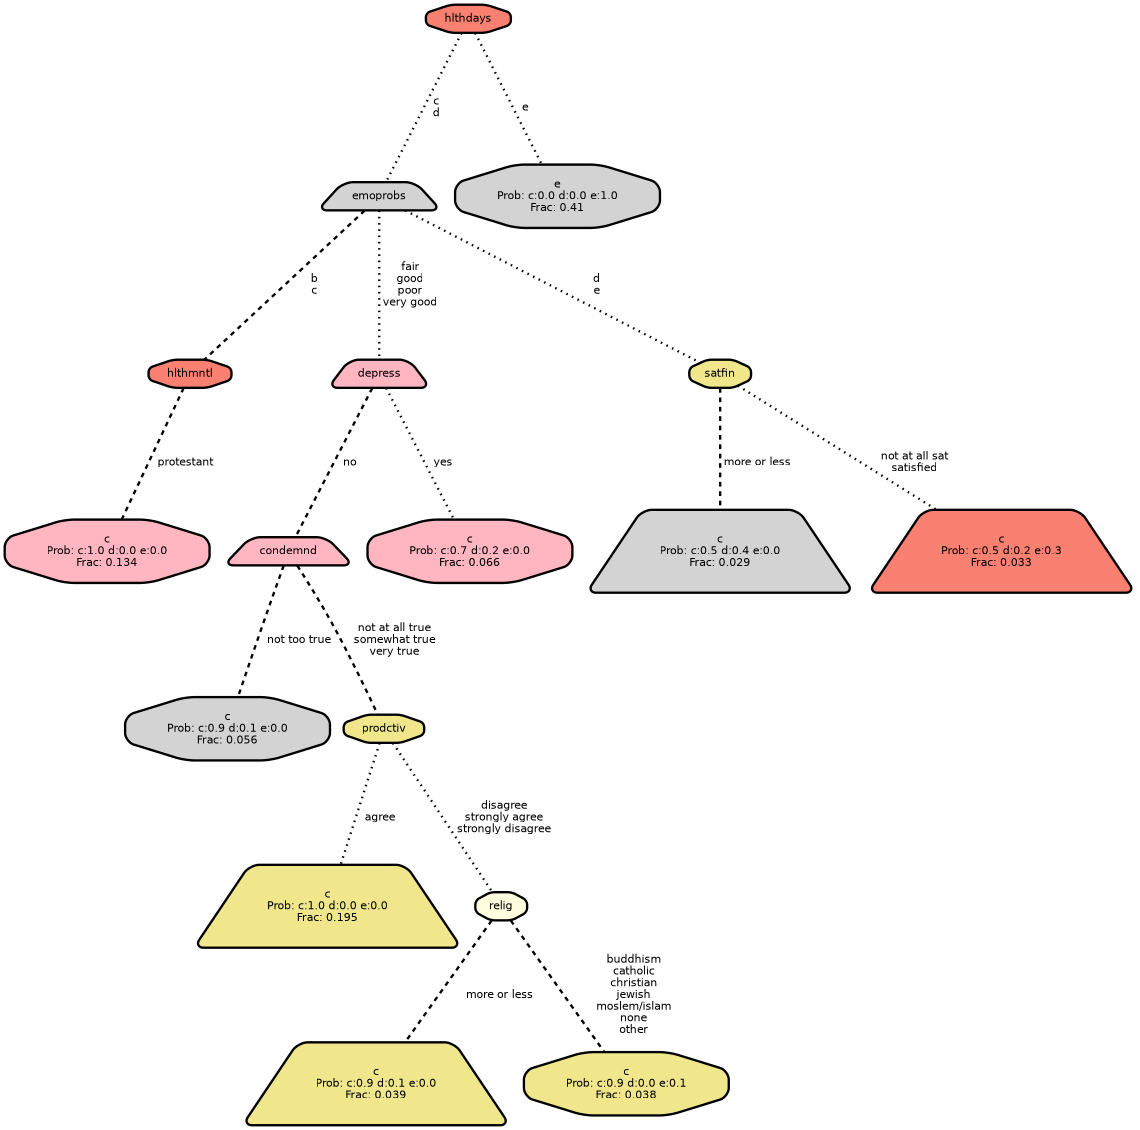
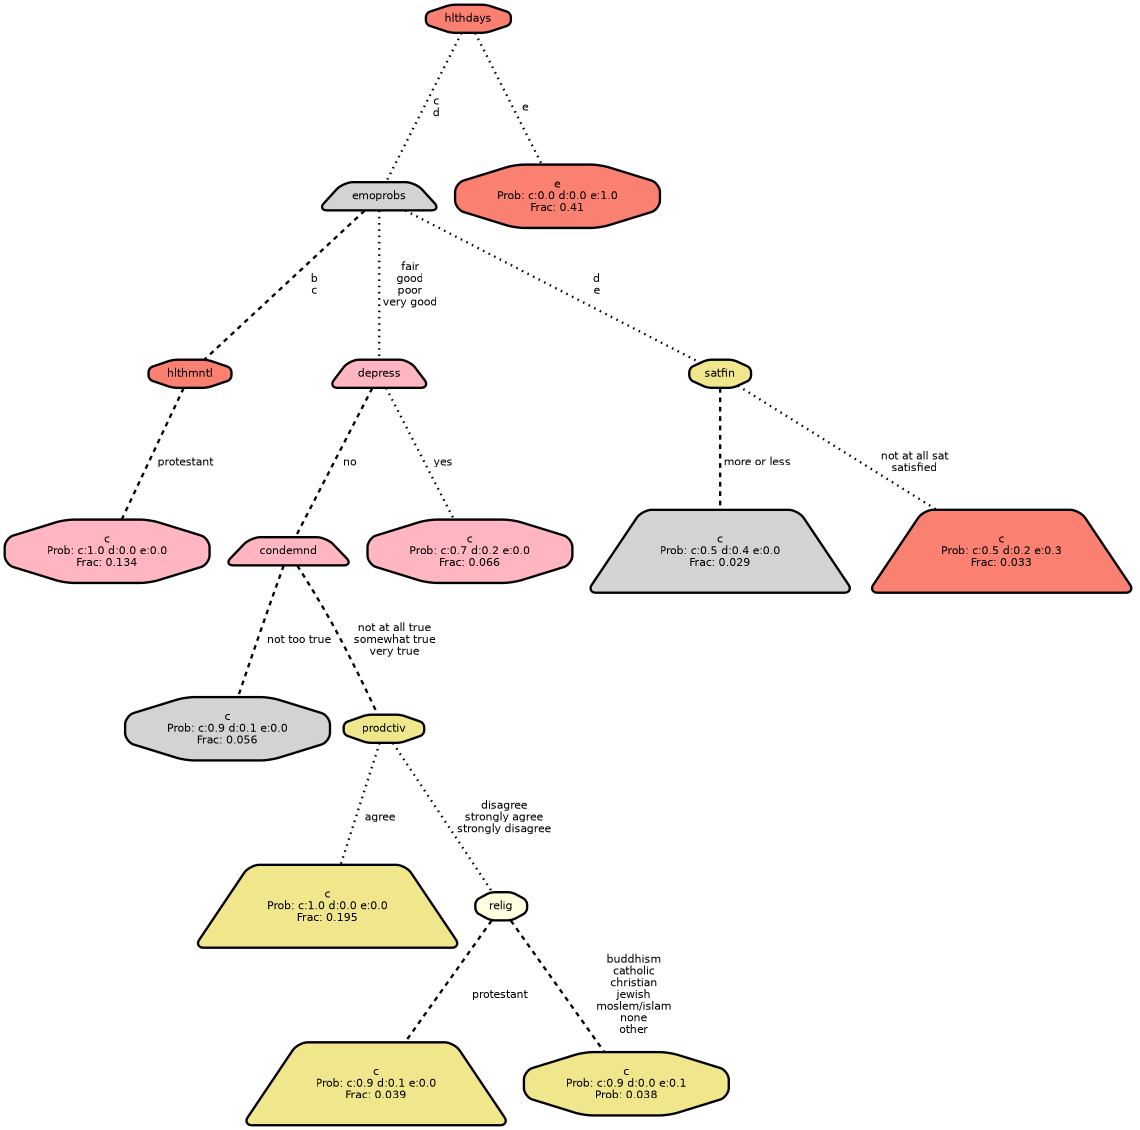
node "e Prob: c:0.0 d:0.0 e:1.0 Frac: 0.41": fillcolor lightgrey -> salmon
edge "relig" -- "c Prob: c:0.9 d:0.1 e:0.0 Frac: 0.039": label " more or less" -> " protestant"
node "c Prob: c:0.9 d:0.0 e:0.1 Frac: 0.038": label "c Prob: c:0.9 d:0.0 e:0.1 Frac: 0.038" -> "c Prob: c:0.9 d:0.0 e:0.1 Prob: 0.038"
